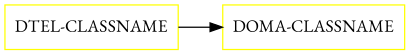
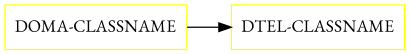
edge "DTEL-CLASSNAME" -> "DOMA-CLASSNAME": reversed
